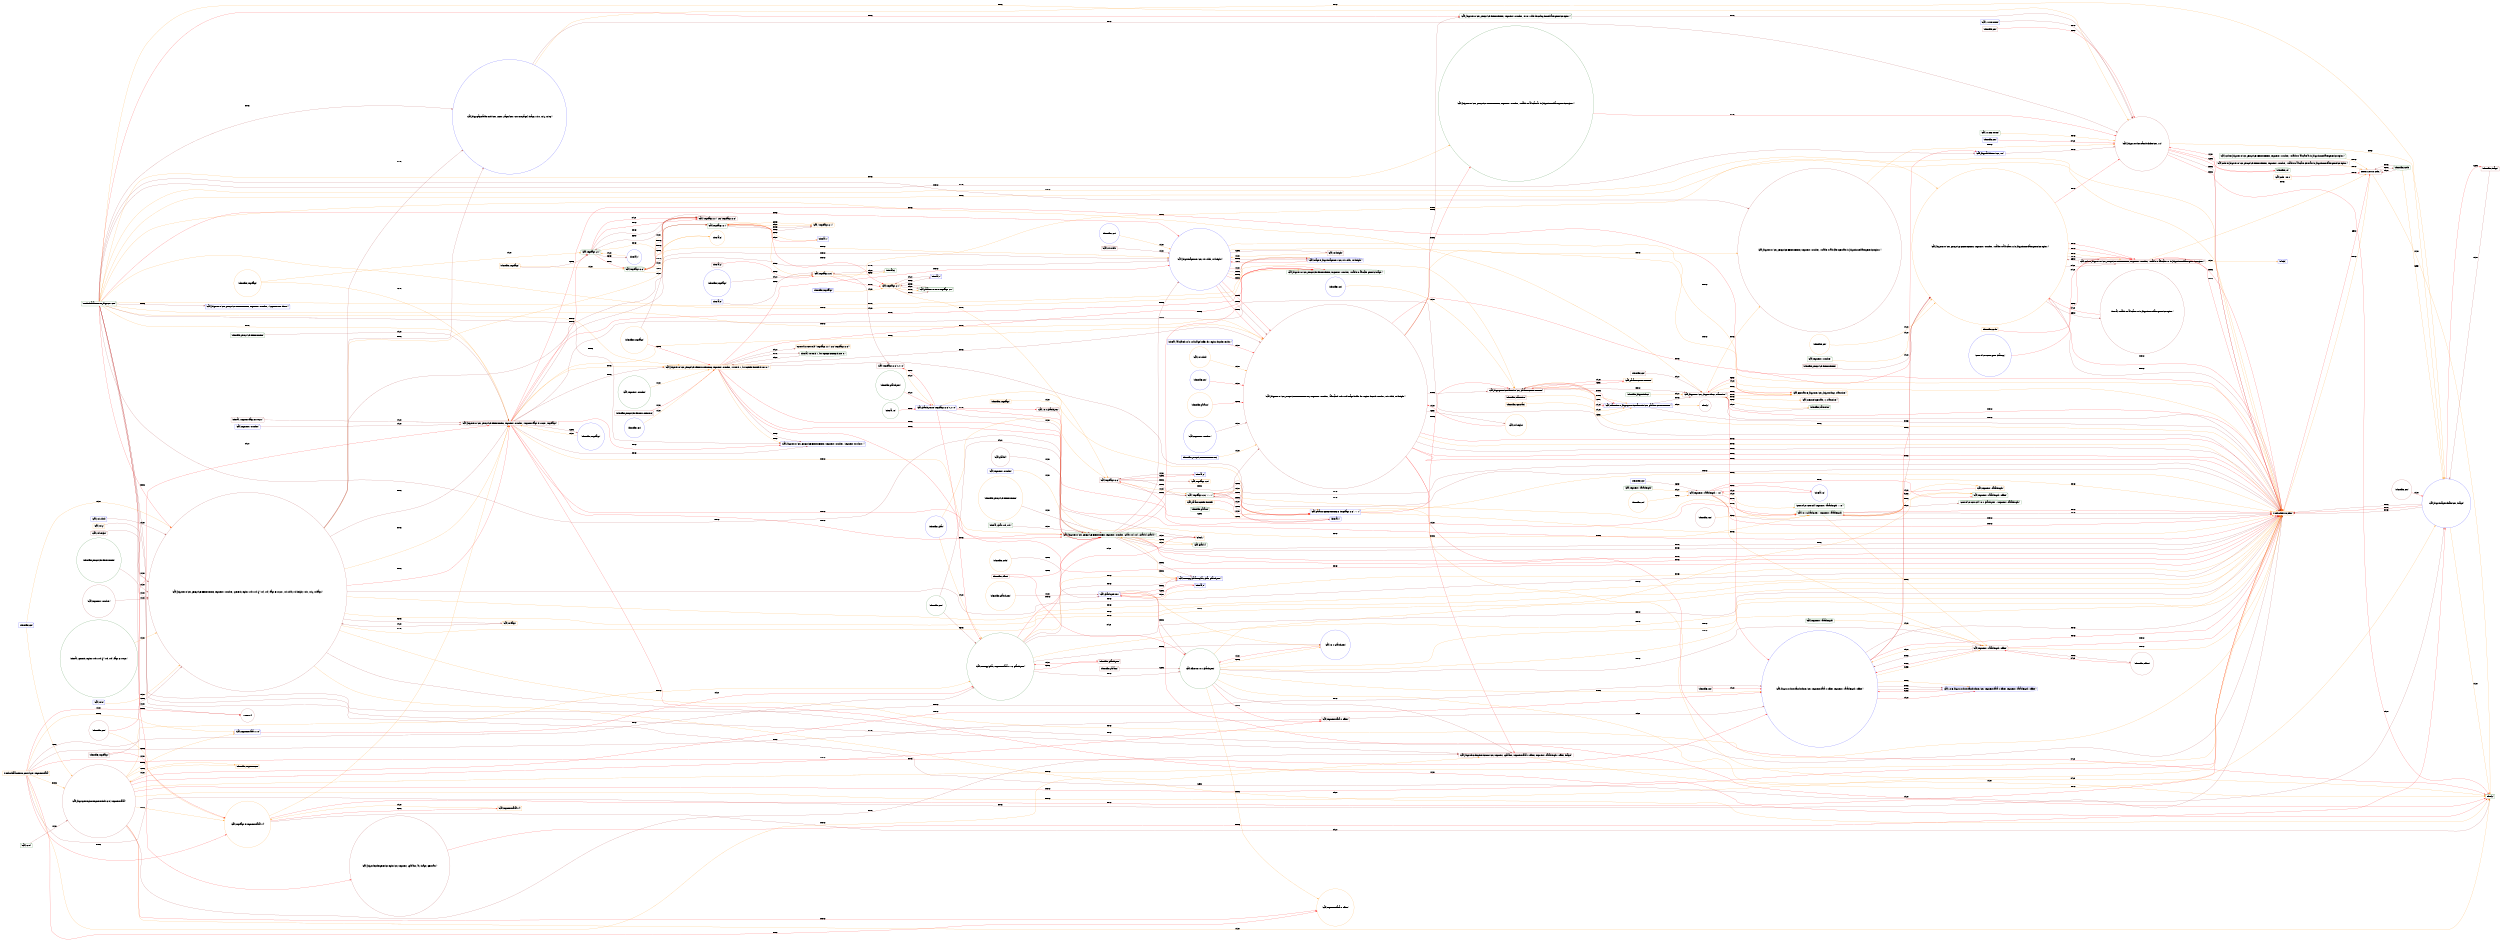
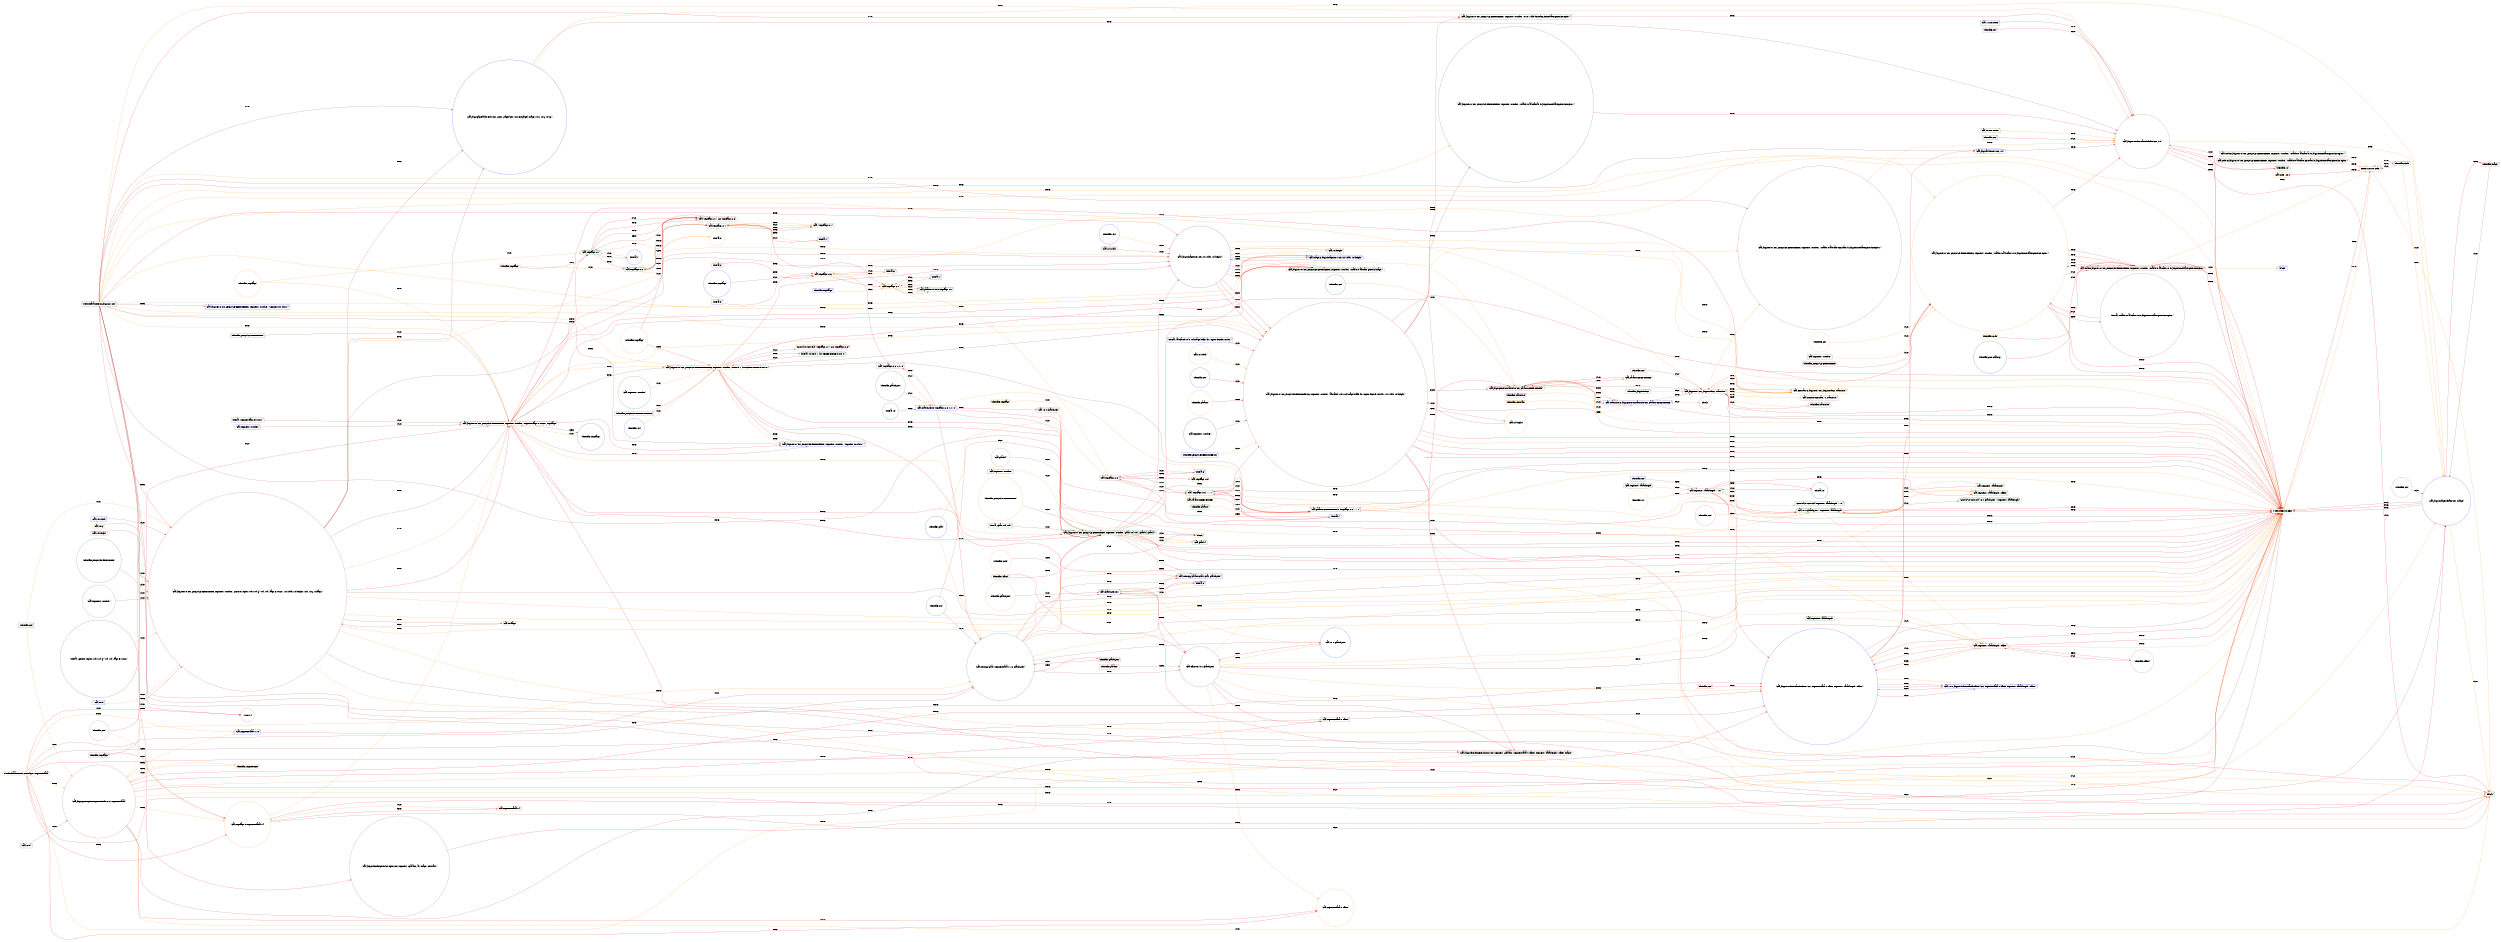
node "(ControlStructure,goto cleanup;)": label "(ControlStructure,goto cleanup;)" -> "(Identifier,goto cleanup;)"
